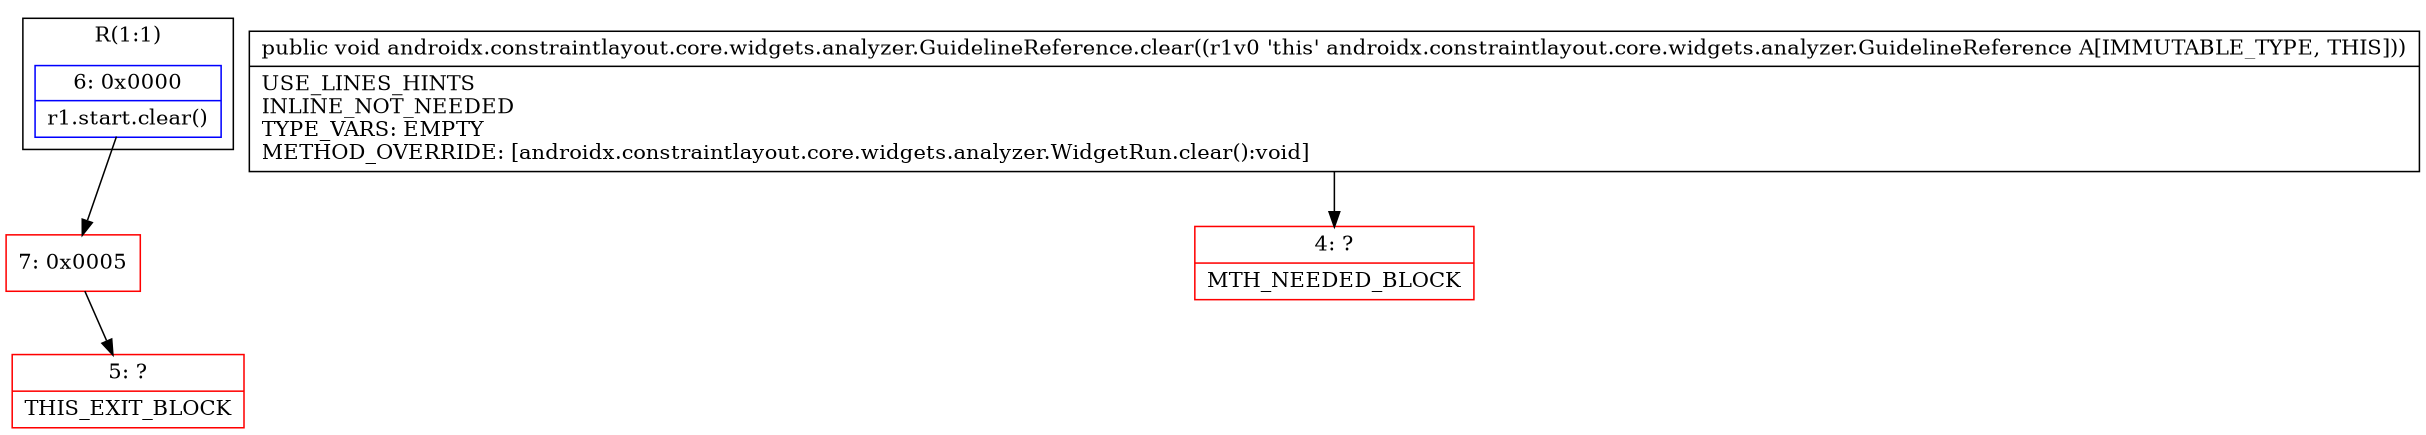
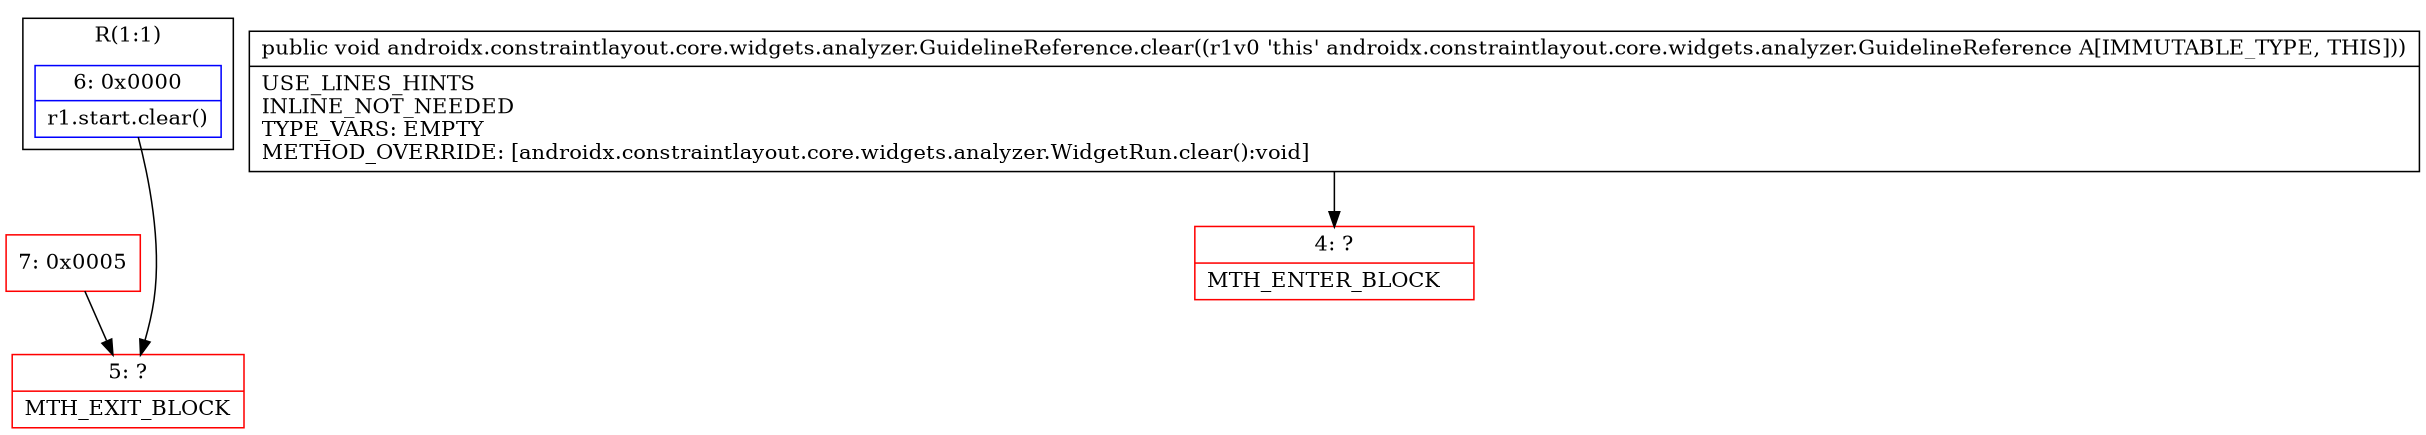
edge "6: 0x0000" -> "7: 0x0005": now "6: 0x0000" -> "5: ?"
node "4: ?": text "MTH_NEEDED_BLOCK" -> "MTH_ENTER_BLOCK"
node "5: ?": text "THIS_EXIT_BLOCK" -> "MTH_EXIT_BLOCK"
